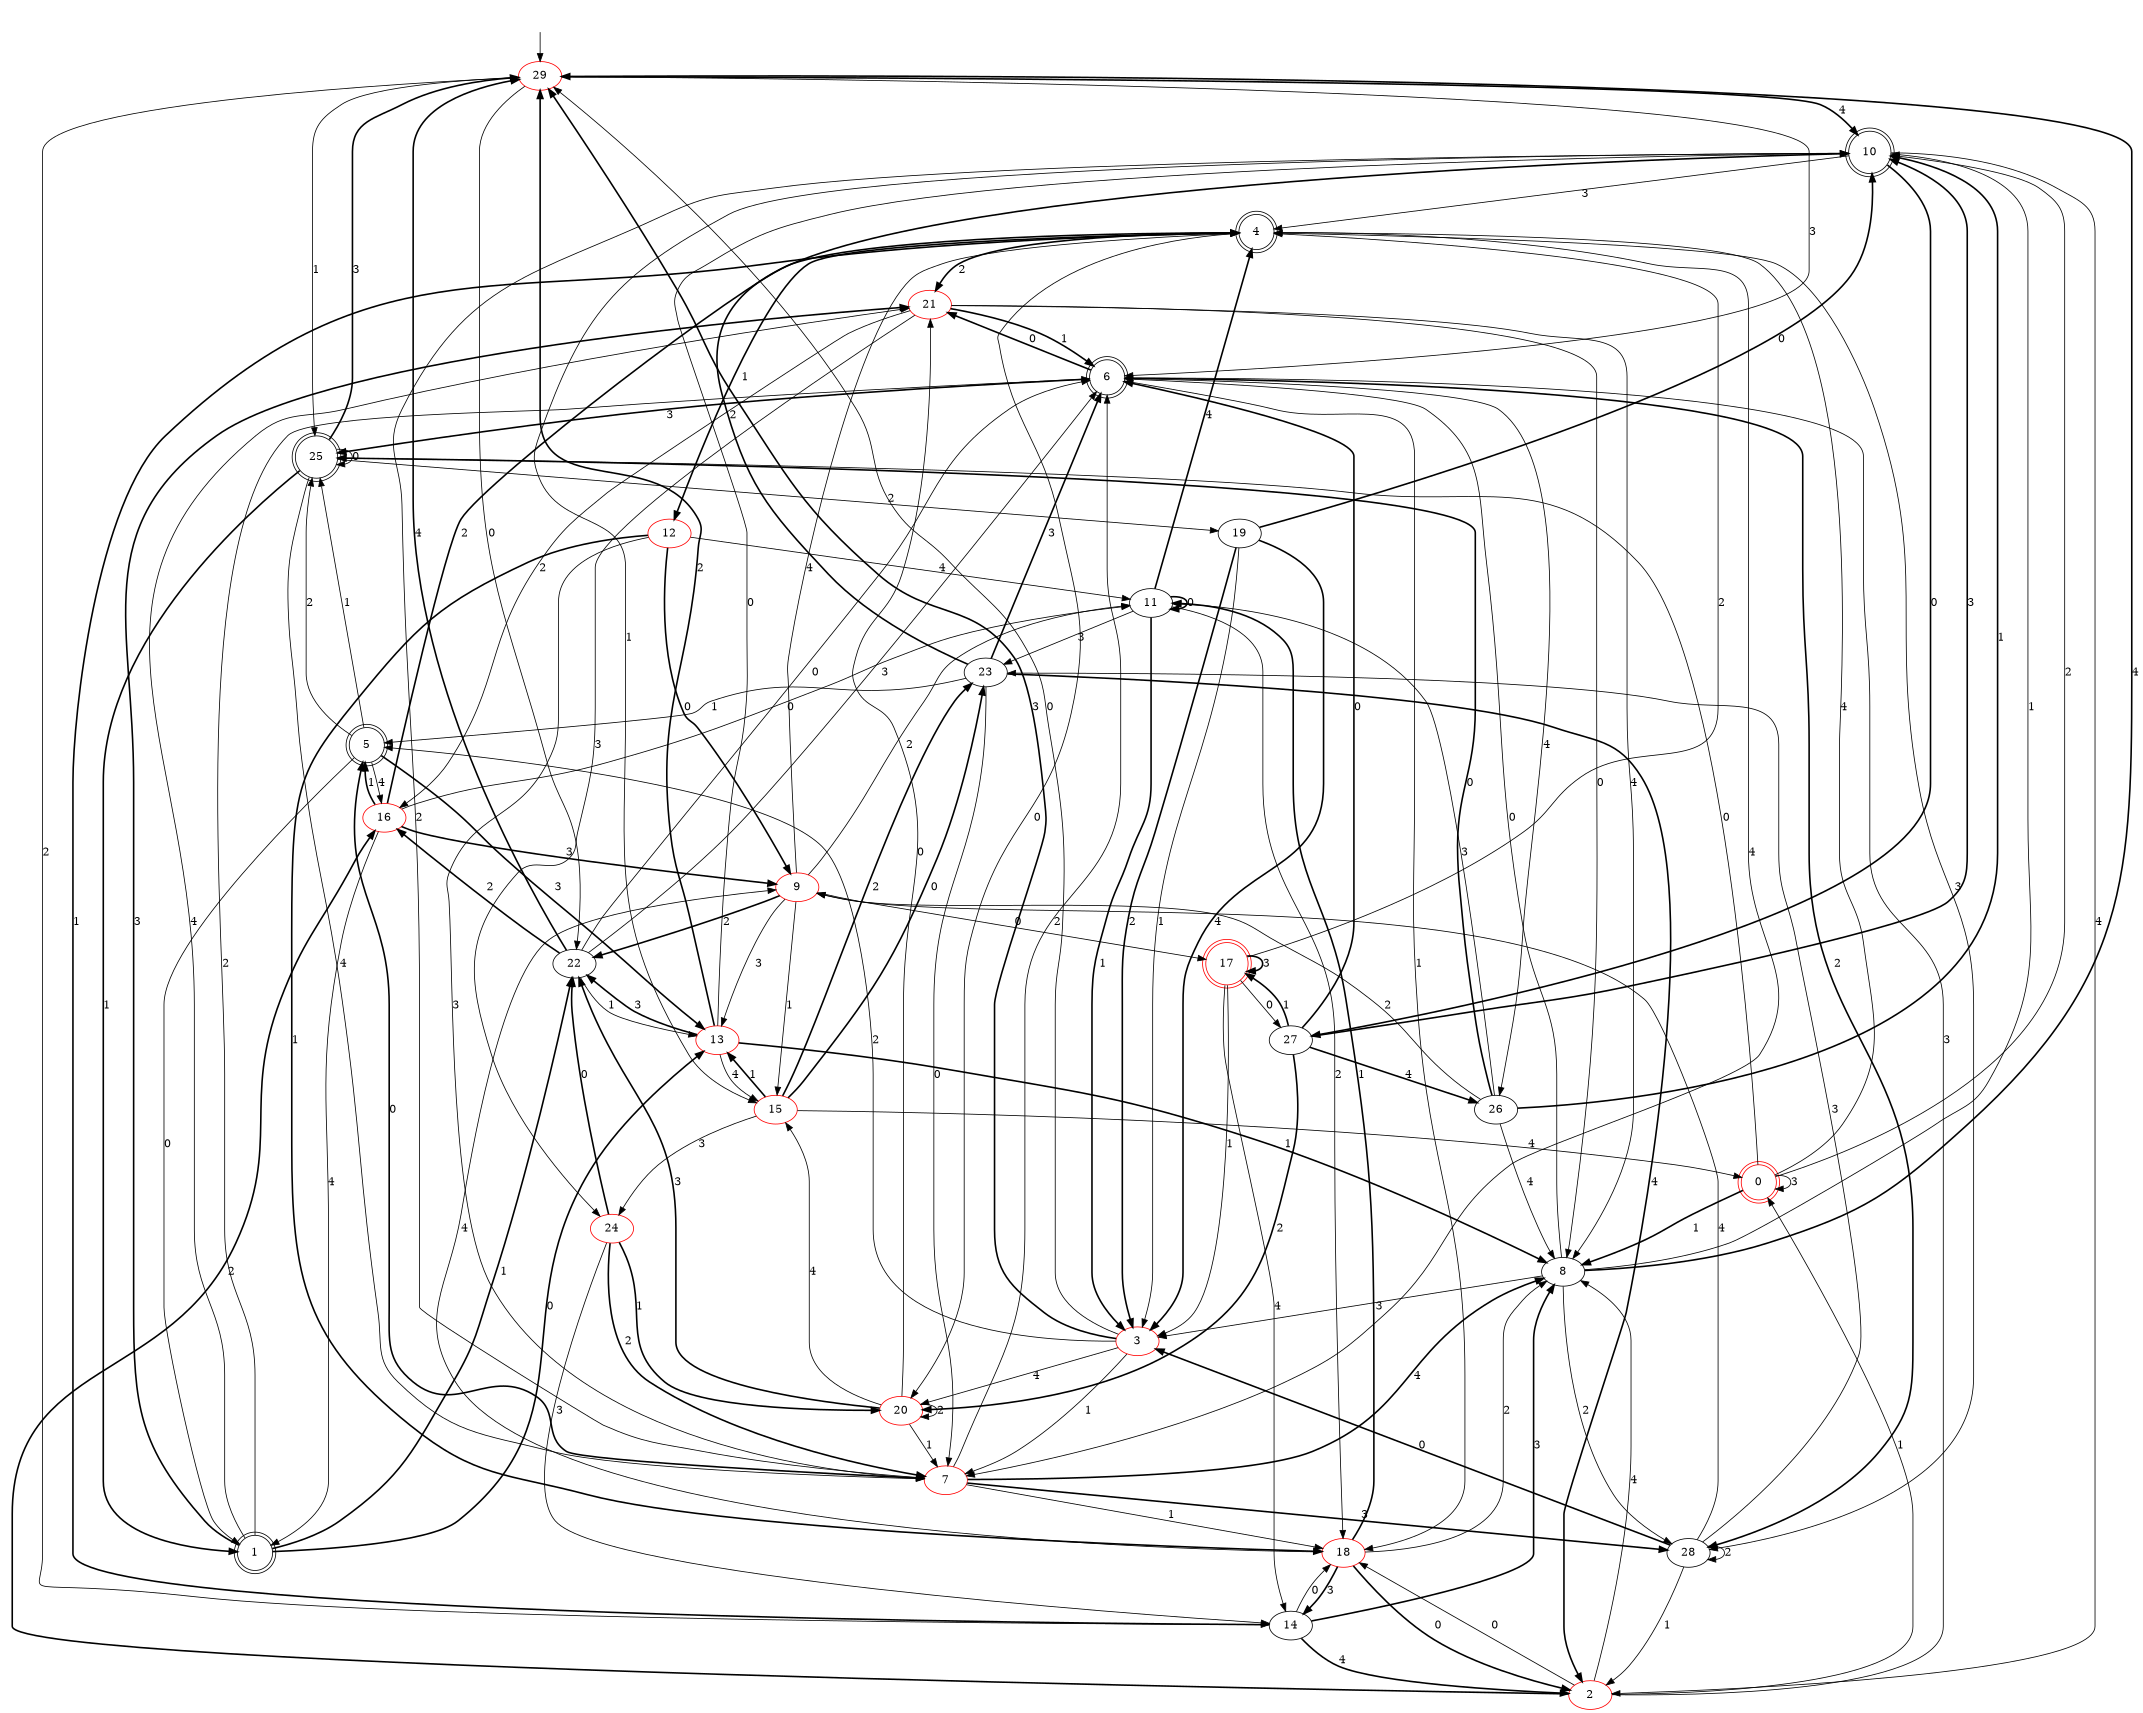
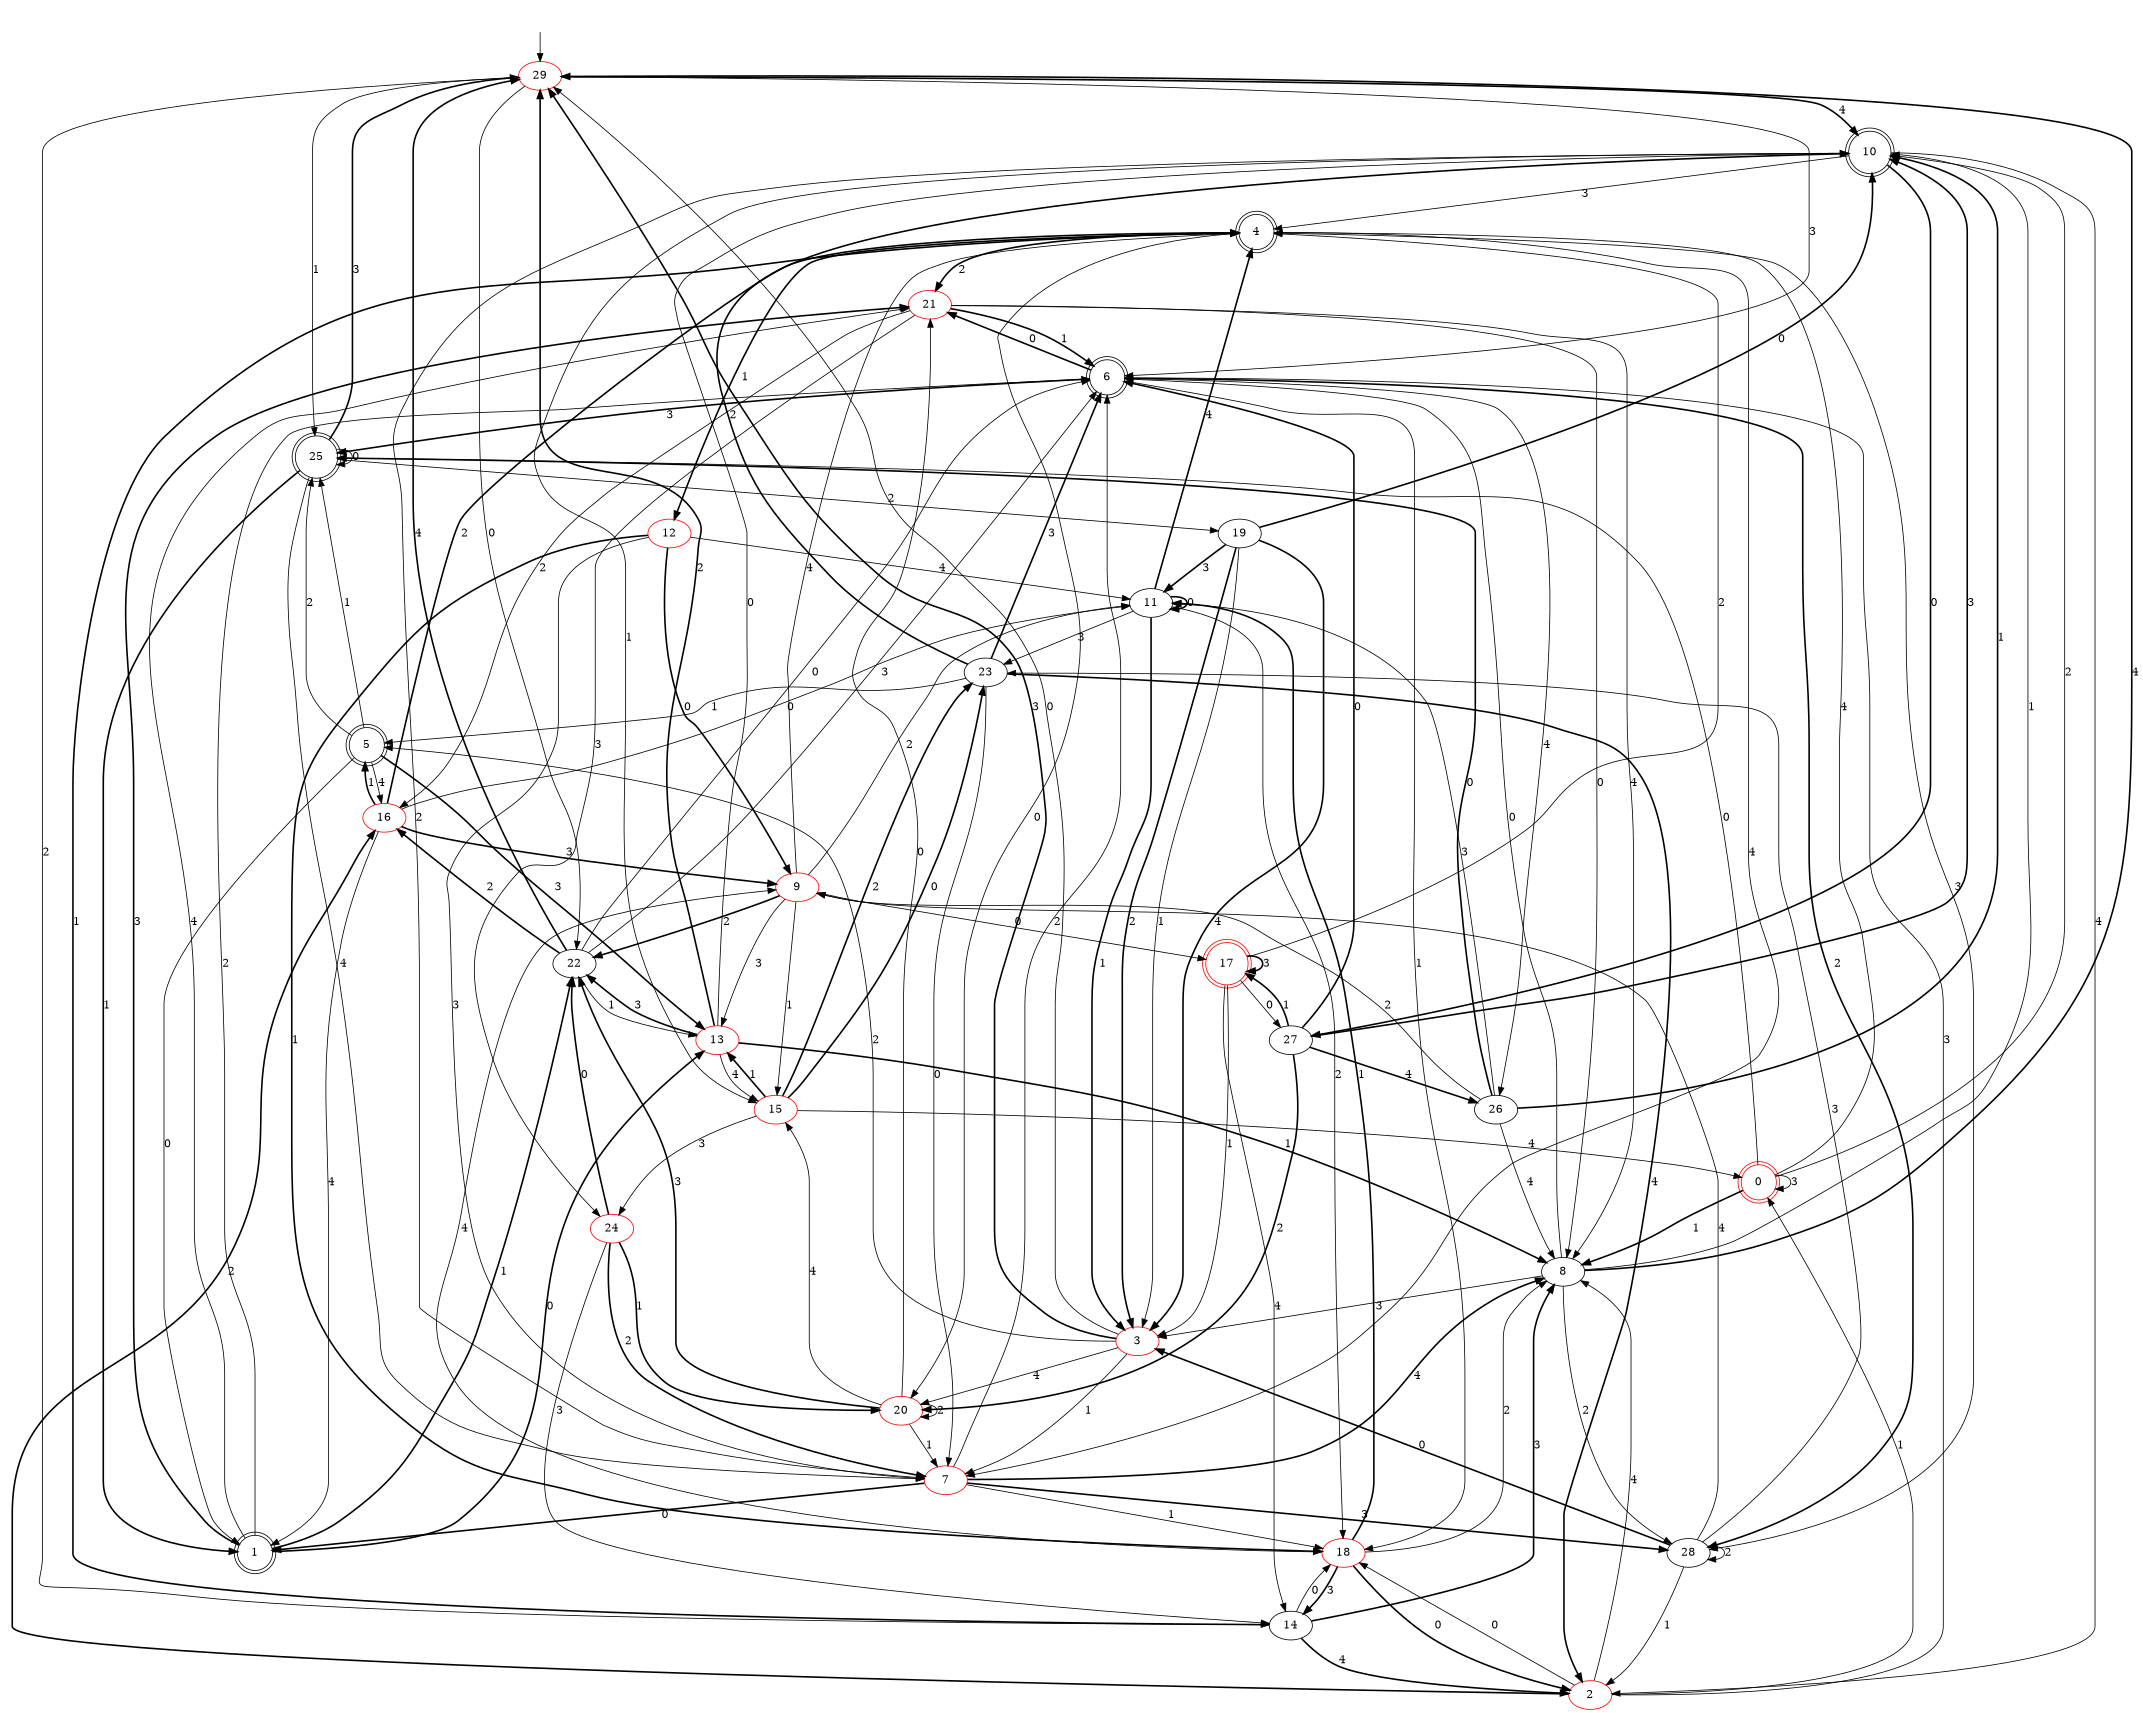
edge "19" -> "11": added, label "3"
edge "7" -> "5": now "7" -> "1"
